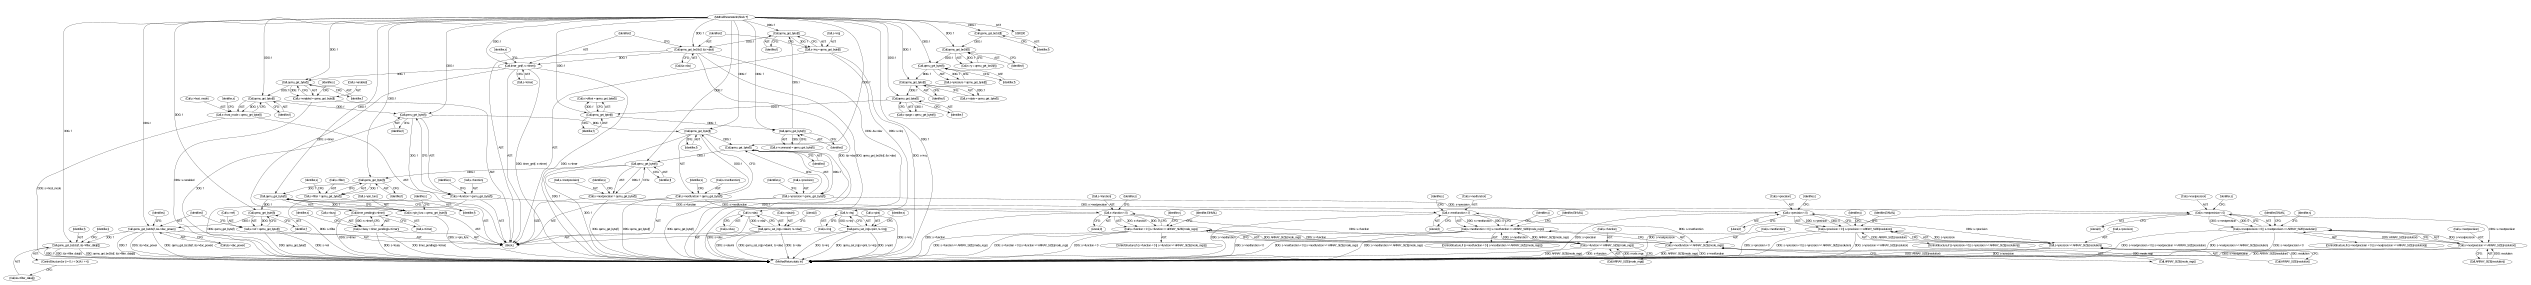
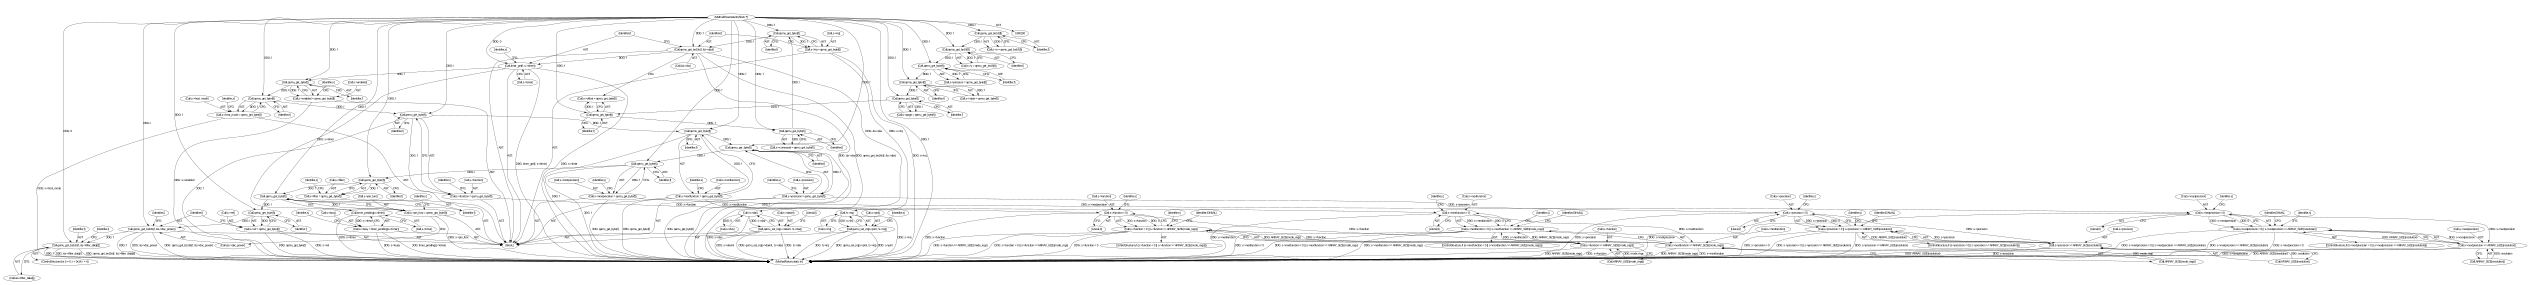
edge "(MethodParameterIn,Block *f)" -> "(Call,timer_get(f, s->timer))": label "DDG: f" -> "DDG: 0"
node "(Call,s->x = qemu_get_be16(f))": added
edge "(Call,qemu_get_be16s(f, &s->dav))" -> "(Call,&s->dav)": now "(Call,qemu_get_be16s(f, &s->dav))" -> "(Call,s->offset = qemu_get_byte(f))"
edge "(MethodParameterIn,Block *f)" -> "(Call,qemu_get_be16s(f, &s->filter_data[i]))": label "DDG: f" -> "DDG: 0"
edge "(Call,s->nextprecision = qemu_get_byte(f))" -> "(Block,)": label "SIZE: " -> "AST: "
edge "(Call,!s->dav)" -> "(Call,s->dav)": label "CFG: " -> "DDG: 0"
edge "(Call,qemu_get_be16s(f, &s->dac_power))" -> "(Call,&s->dac_power)": now "(Call,s->pin_func = qemu_get_byte(f))" -> "(Call,&s->dac_power)"
edge "(Call,s->function = qemu_get_byte(f))" -> "(MethodReturn,static int)": removed, label "DDG: qemu_get_byte(f)"
edge "(Call,s->filter = qemu_get_byte(f))" -> "(MethodReturn,static int)": removed, label "DDG: s->filter"
edge "(ControlStructure,for (i = 0; i < 0x14; i ++))" -> "(Call,&s->filter_data[i])": now "(Call,qemu_get_be16s(f, &s->filter_data[i]))" -> "(Call,&s->filter_data[i])"
